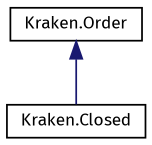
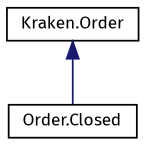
node "Kraken.Closed": label "Kraken.Closed" -> "Order.Closed"
